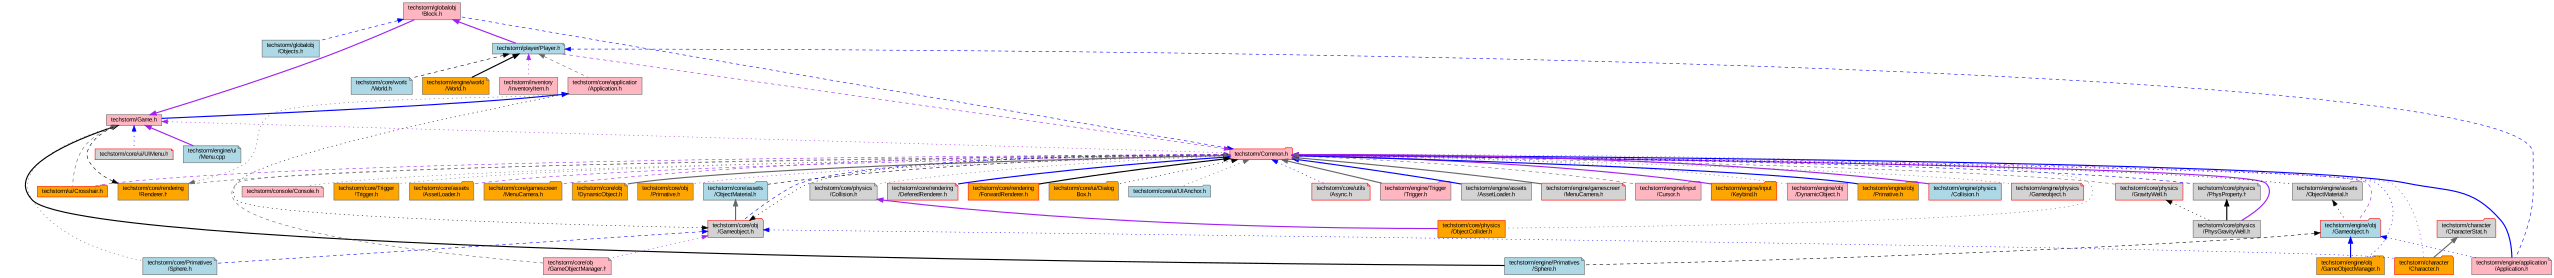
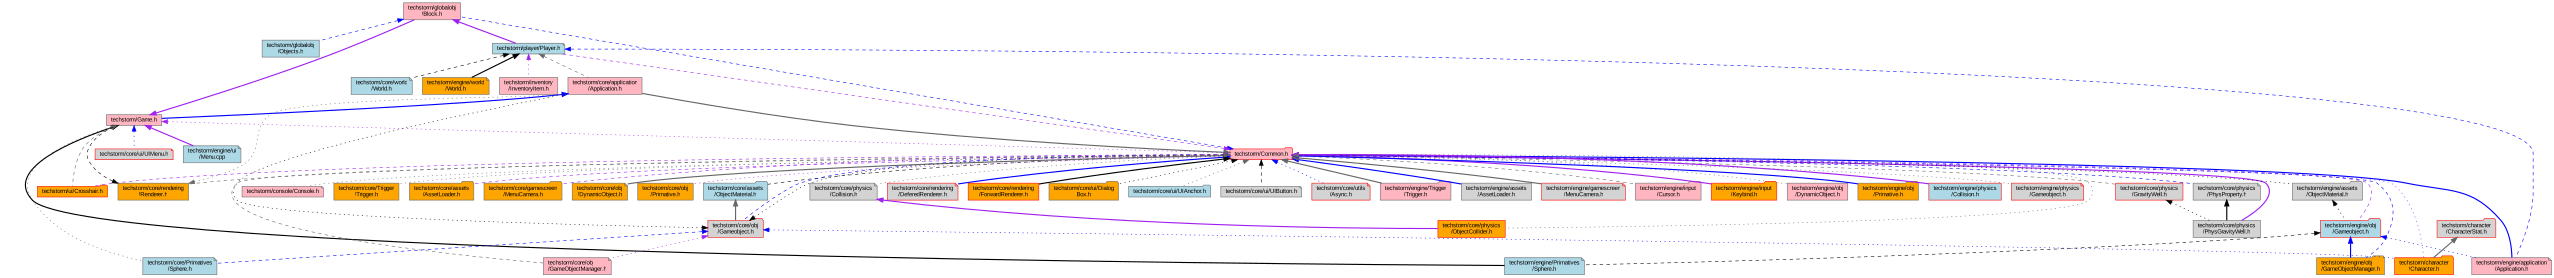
edge "techstorm/core/application /Application.h" -> "techstorm/Common.h": added
edge "techstorm/engine/obj /GameObjectManager.h" -> "techstorm/Common.h": style dotted -> dashed
node "techstorm/core/ui/UIButton.h": added
